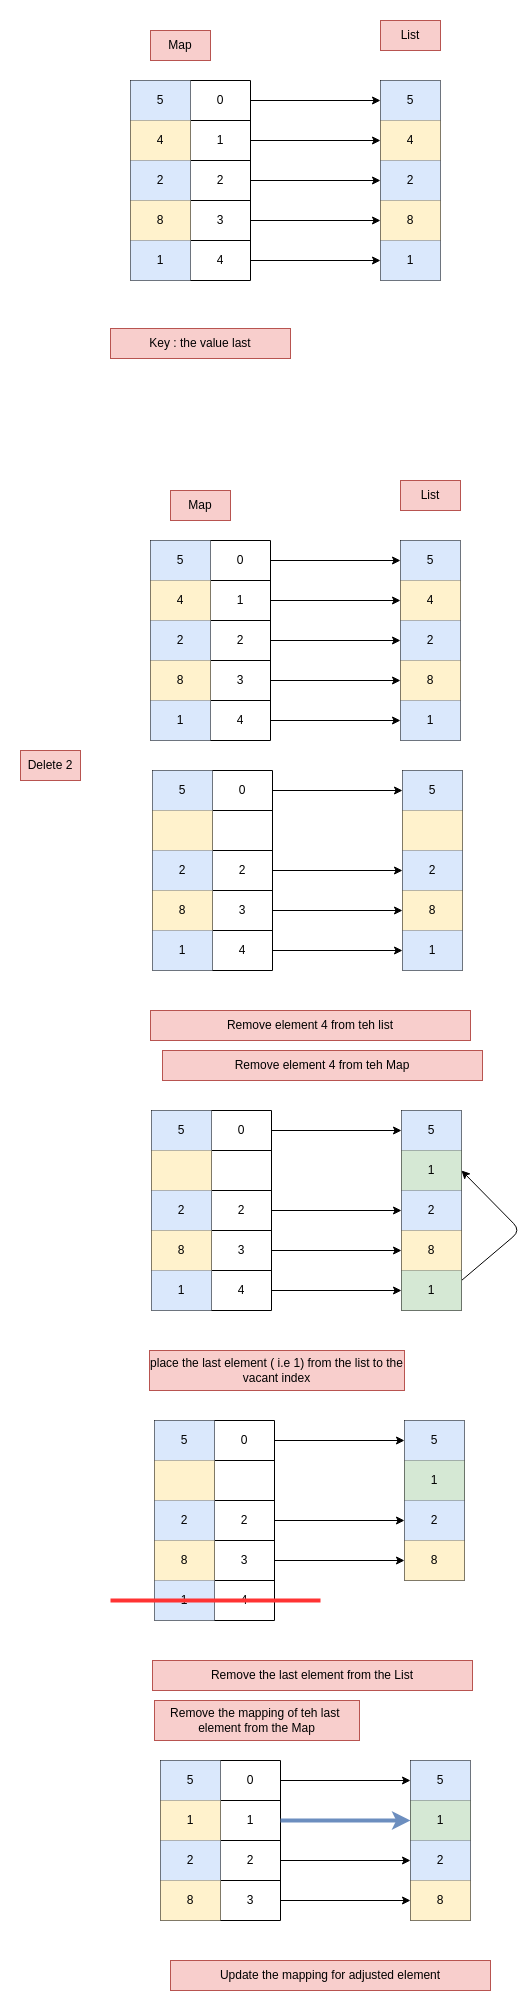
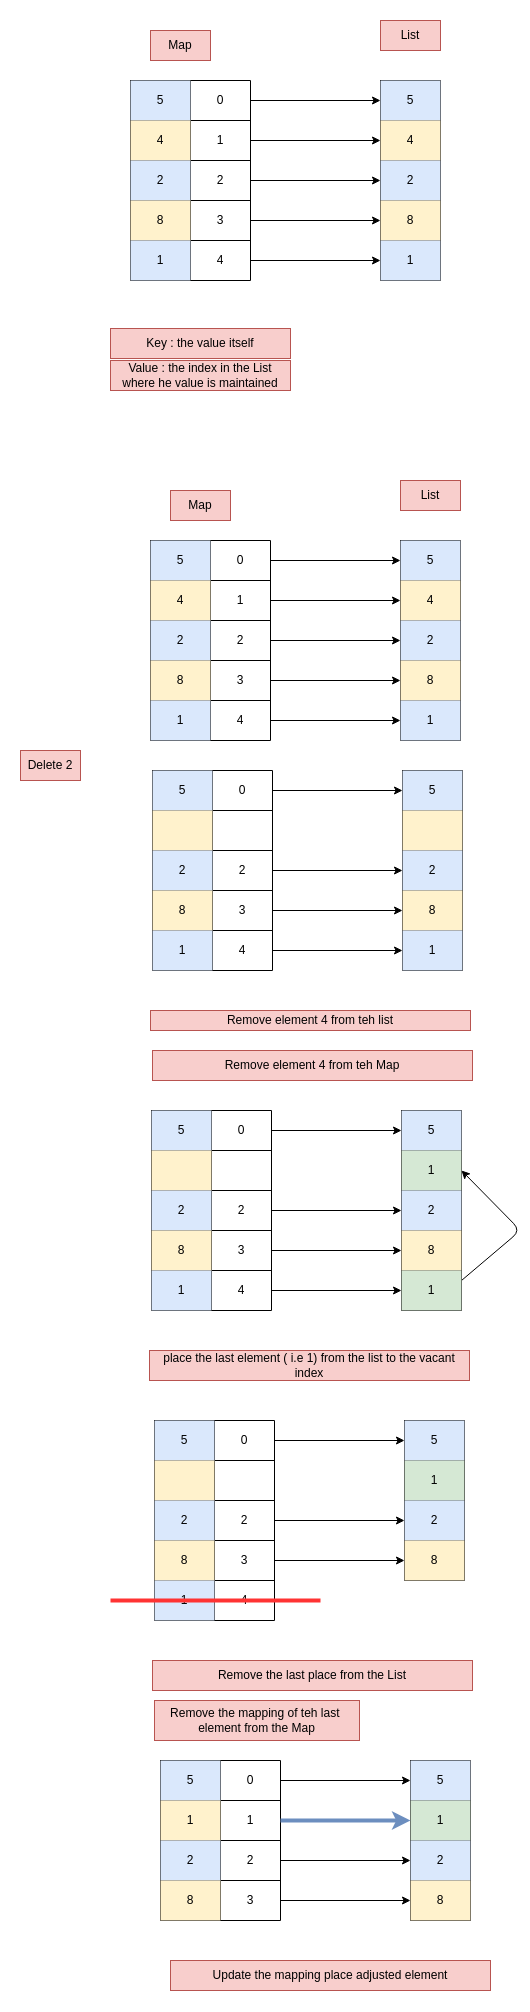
node "Key : the value last": label "Key : the value last" -> "Key : the value itself"
node "Value : the index in the List where he value is maintained": added
node "Remove element 4 from teh list": size 320x30 -> 320x20
node "Remove element 4 from teh Map": moved (323, 1066) -> (313, 1066)
node "place the last element ( i.e 1) from the list to the vacant index": size 255x40 -> 320x30
node "Remove the last element from the List": label "Remove the last element from the List" -> "Remove the last place from the List"
node "Update the mapping for adjusted element": label "Update the mapping for adjusted element" -> "Update the mapping place adjusted element"
